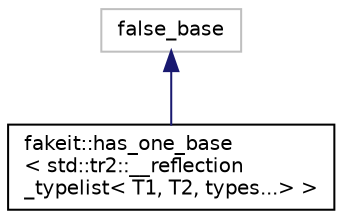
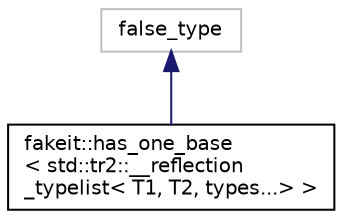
node "false_base": label "false_base" -> "false_type"
